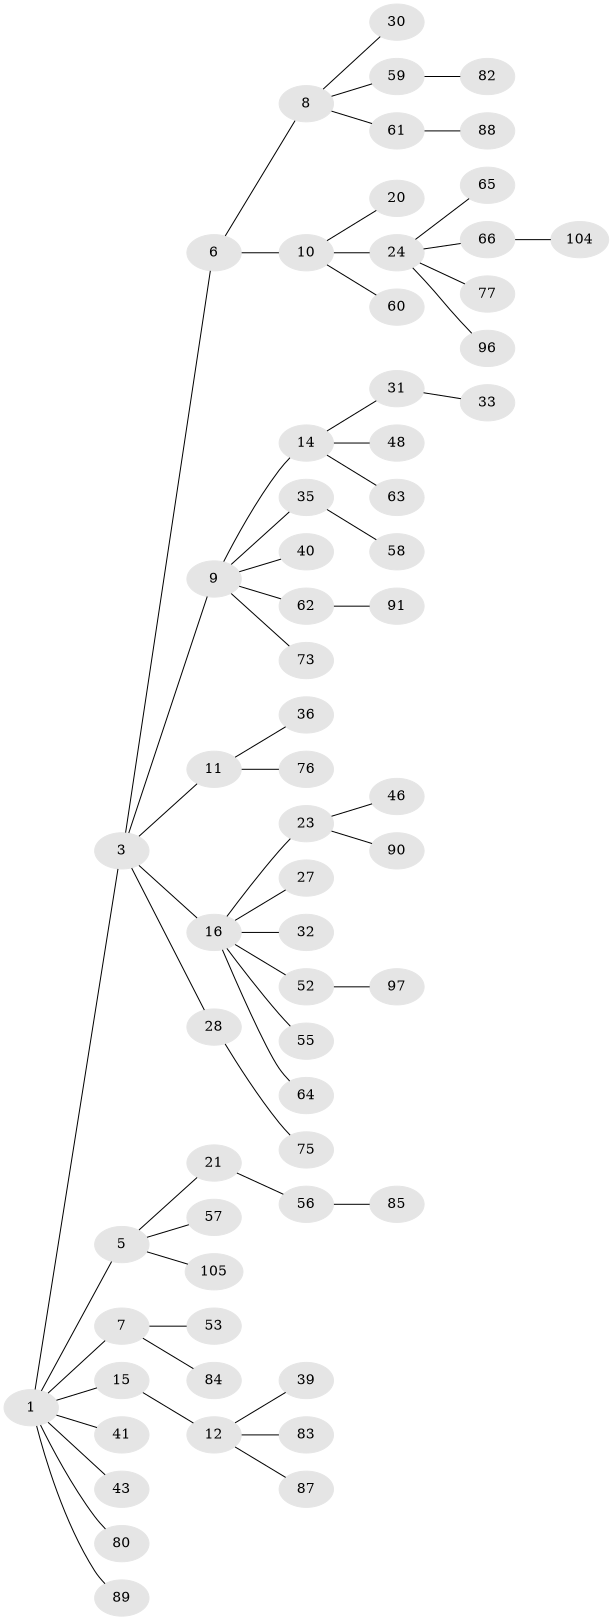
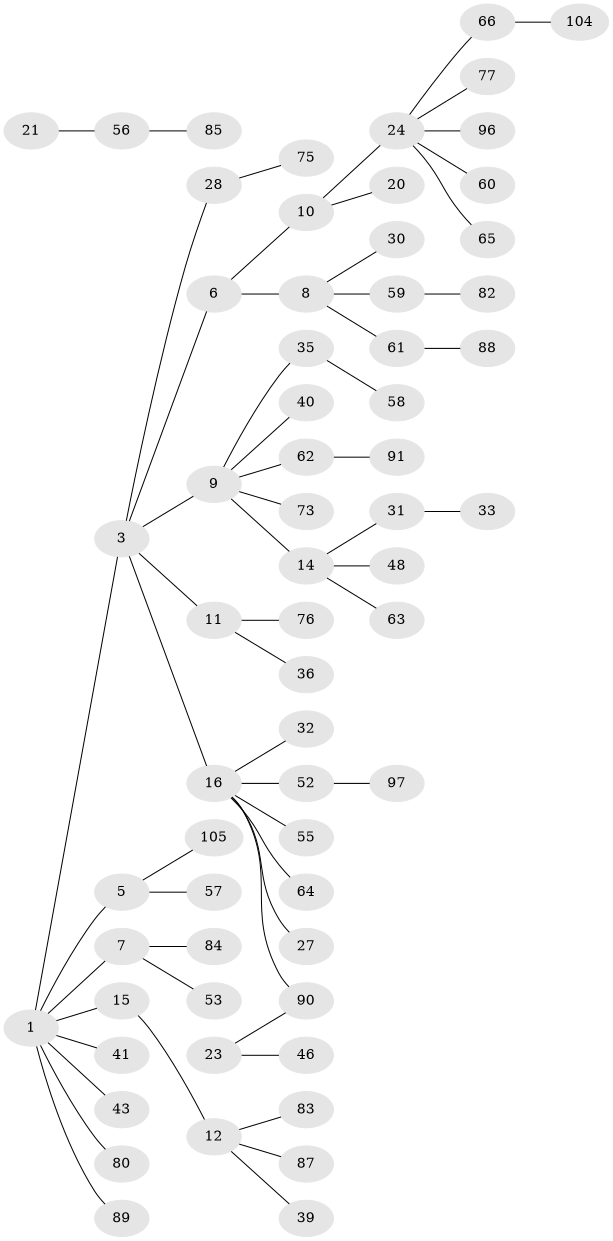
edge "10" -- "60": now "24" -- "60"
edge "23" -- "16": now "90" -- "16"
edge "21" -- "5": removed
